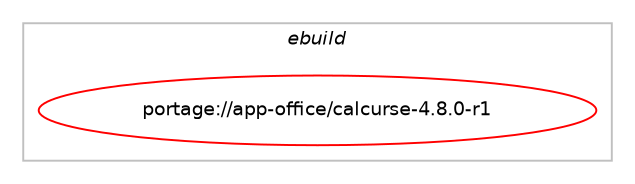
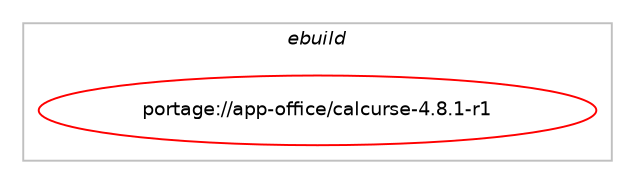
node "portage://app-office/calcurse-4.8.0-r1": label "portage://app-office/calcurse-4.8.0-r1" -> "portage://app-office/calcurse-4.8.1-r1"
